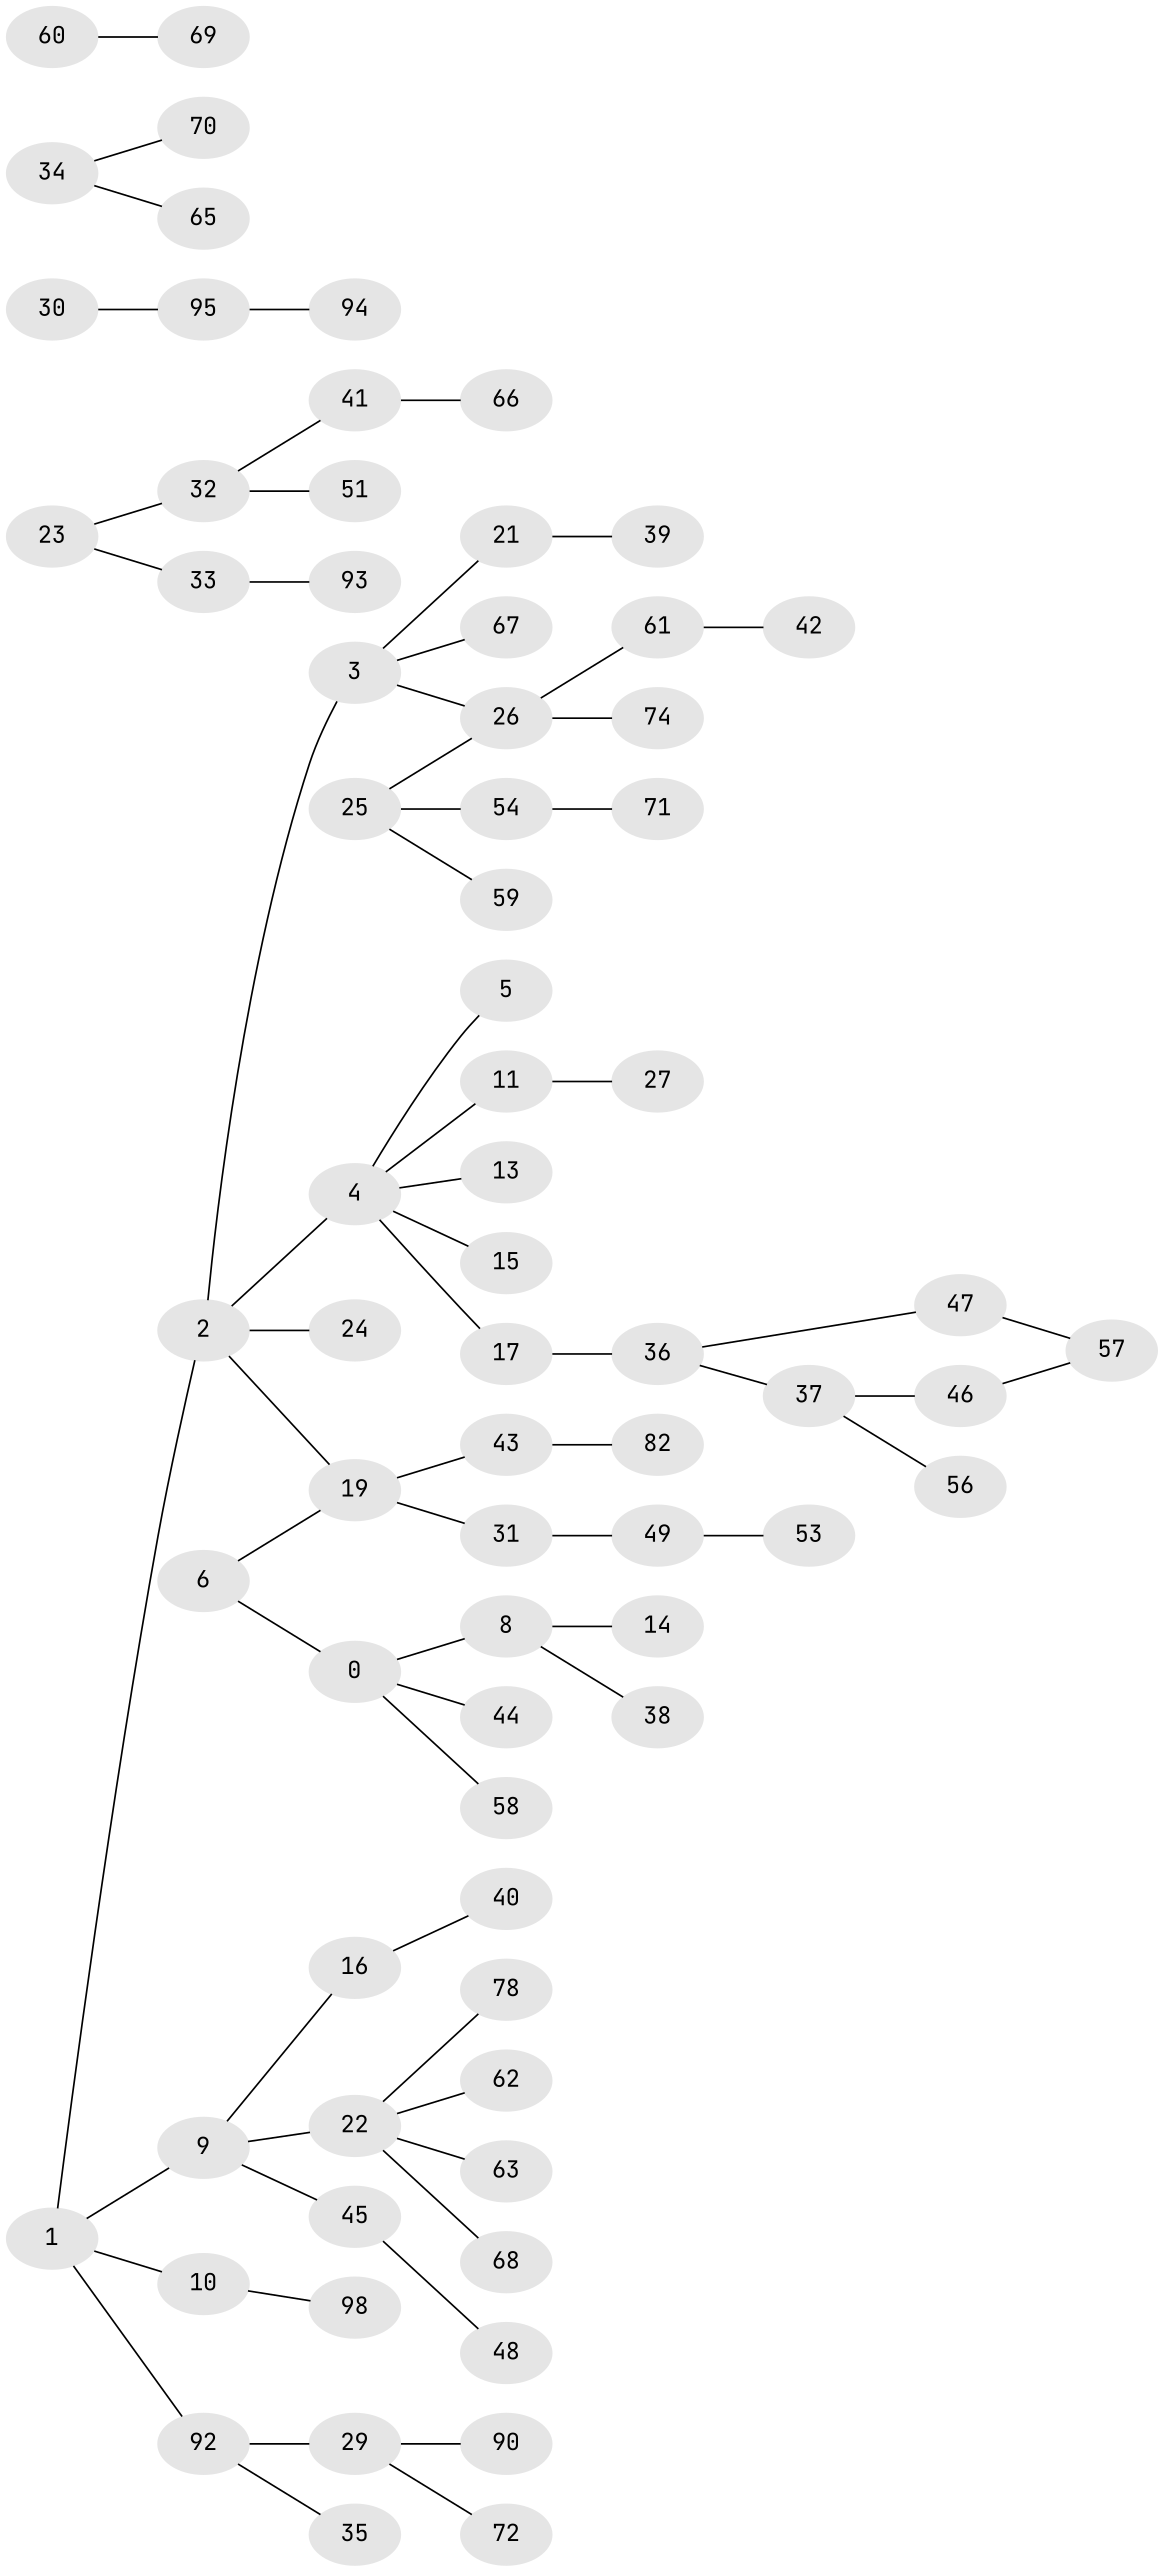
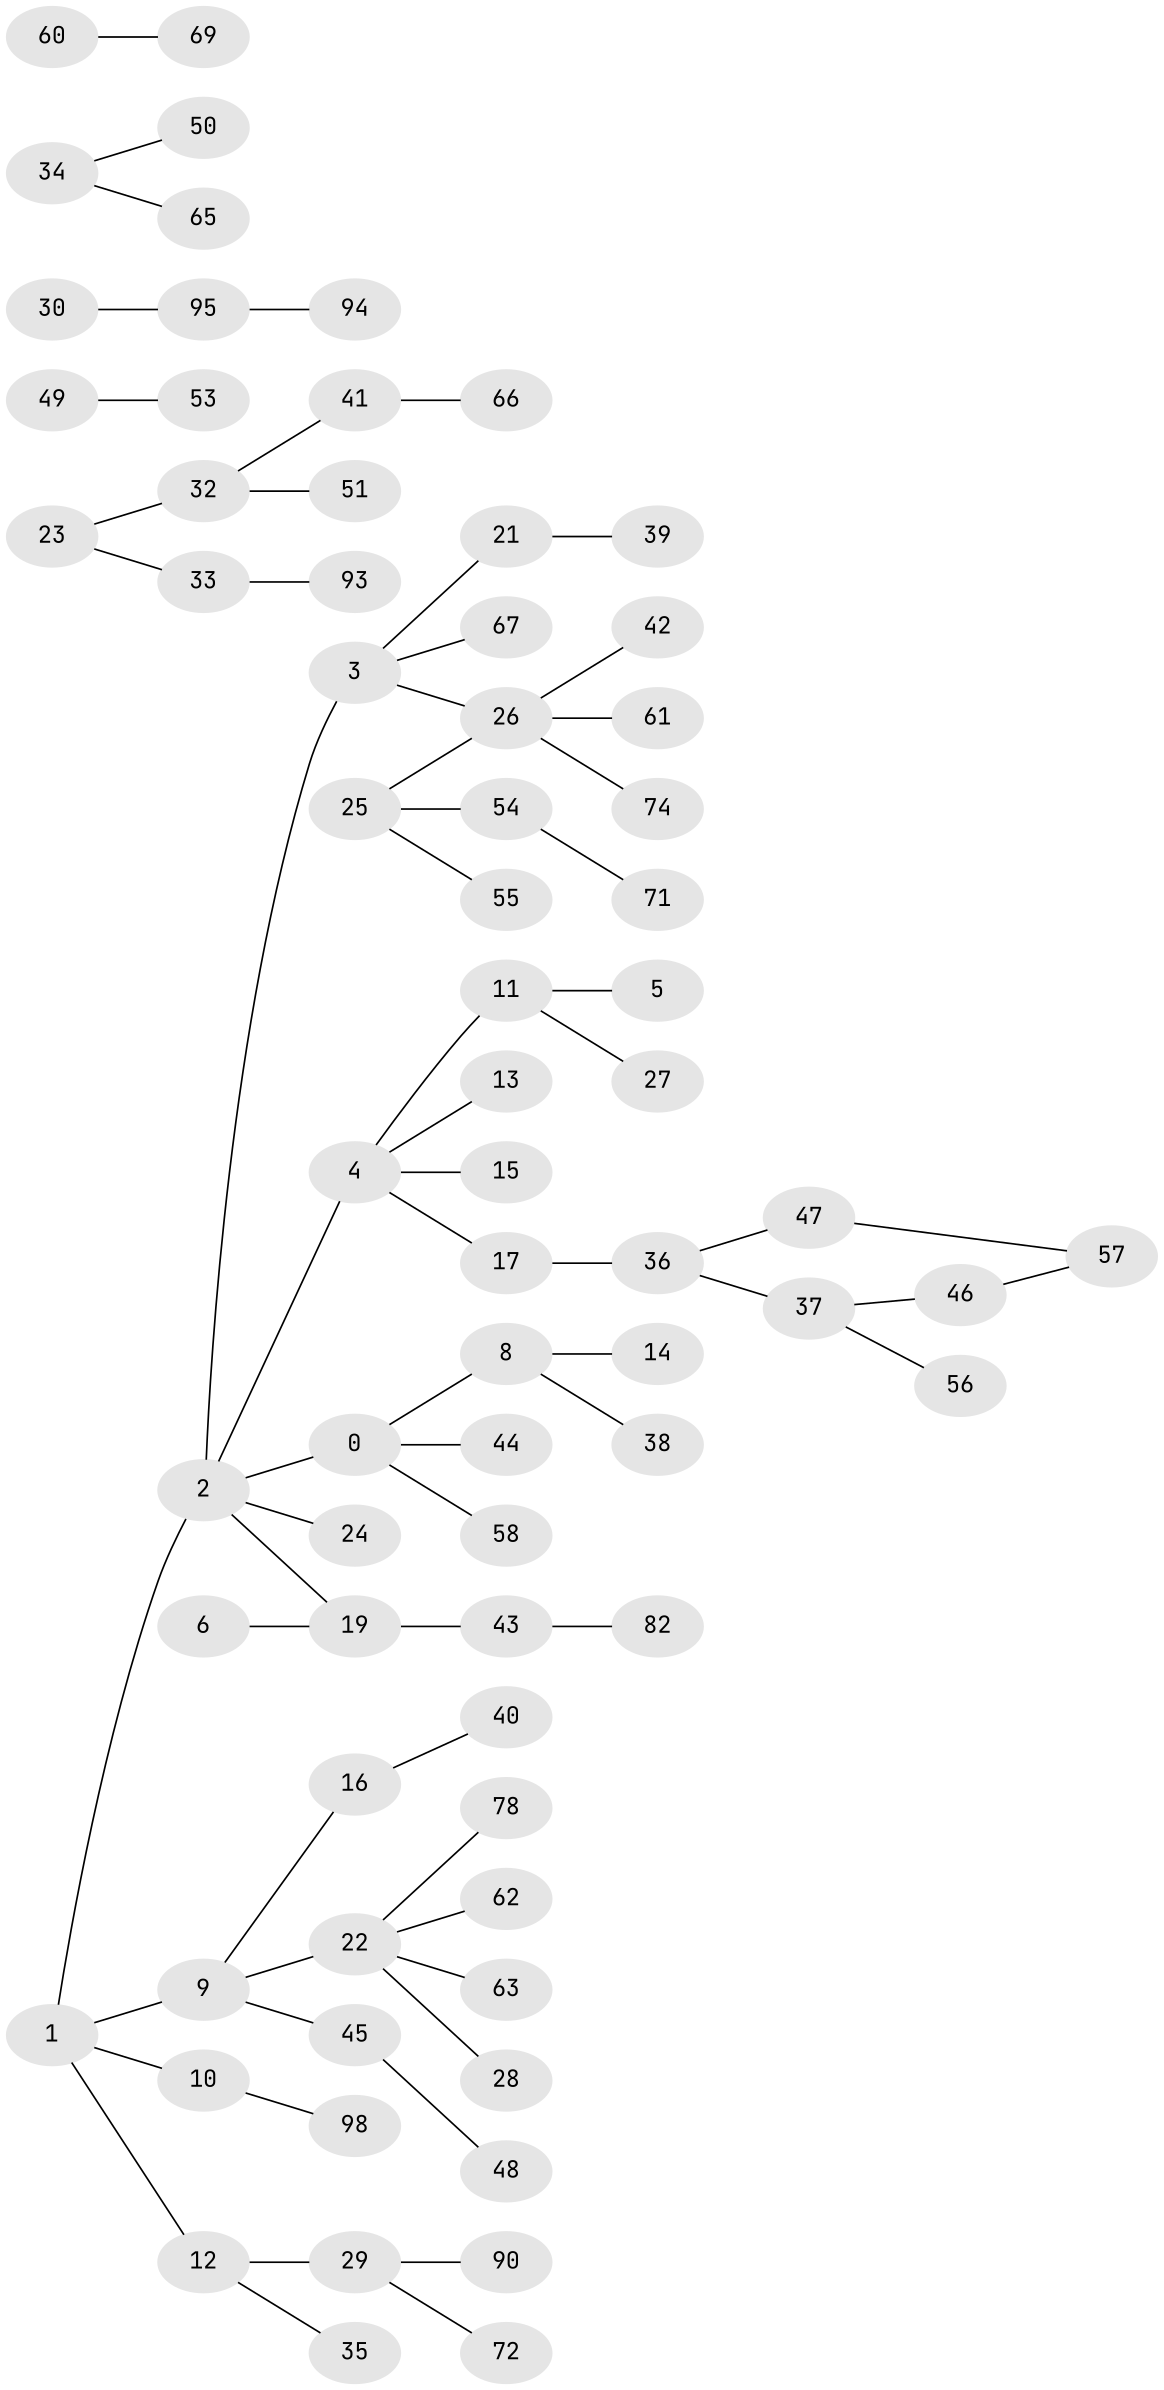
node "70": label "70" -> "50"
edge "61" -- "42": now "26" -- "42"
node "59": label "59" -> "55"
edge "5" -- "4": now "5" -- "11"
node "31": removed
edge "6" -- "0": now "2" -- "0"
node "68": label "68" -> "28"
node "92": label "92" -> "12"
